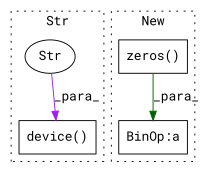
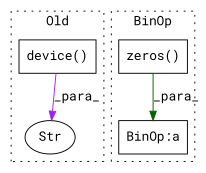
cluster "Str": label "Str" -> "Old"
cluster "New": label "New" -> "BinOp"
edge "Str" -> "device()": reversed
